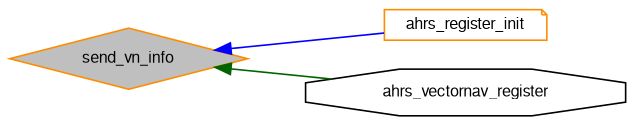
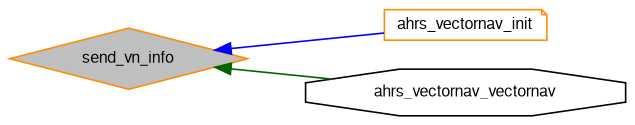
node "ahrs_register_init": label "ahrs_register_init" -> "ahrs_vectornav_init"
node "ahrs_vectornav_register": label "ahrs_vectornav_register" -> "ahrs_vectornav_vectornav"
